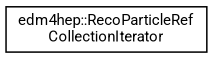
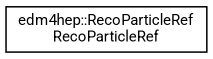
node "edm4hep::RecoParticleRef CollectionIterator": label "edm4hep::RecoParticleRef CollectionIterator" -> "edm4hep::RecoParticleRef RecoParticleRef"
